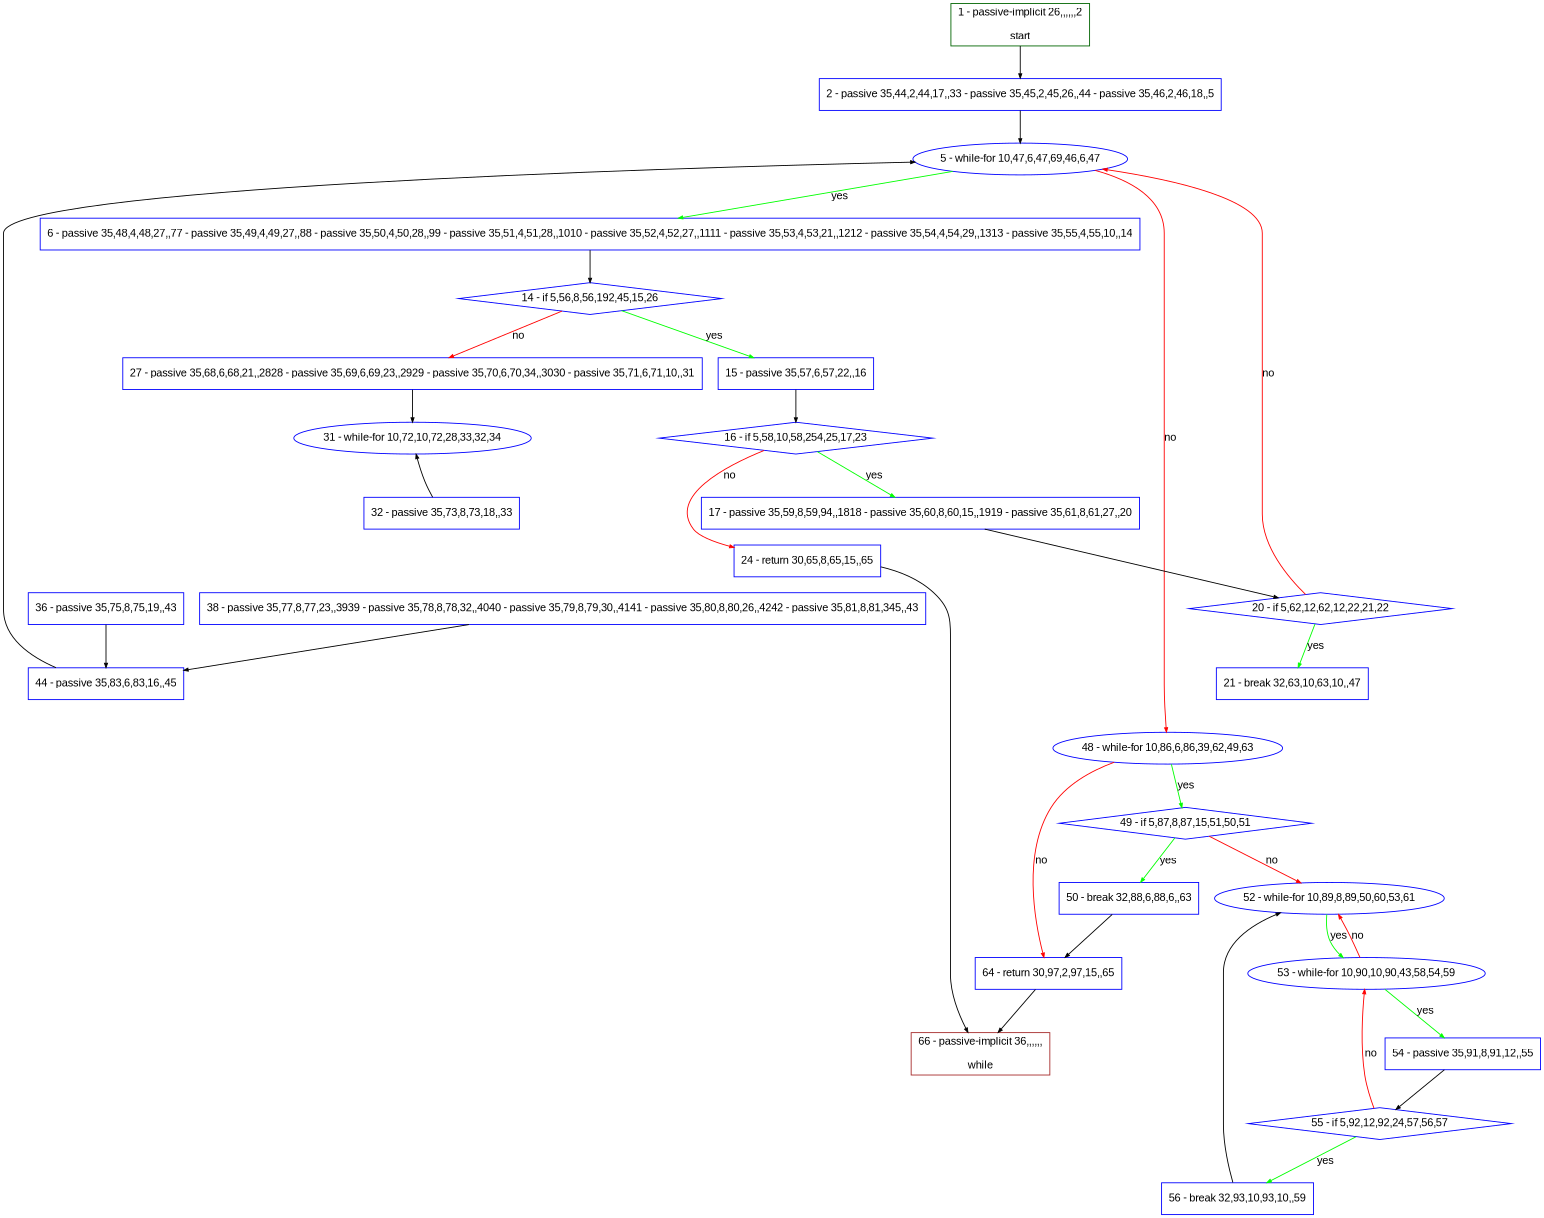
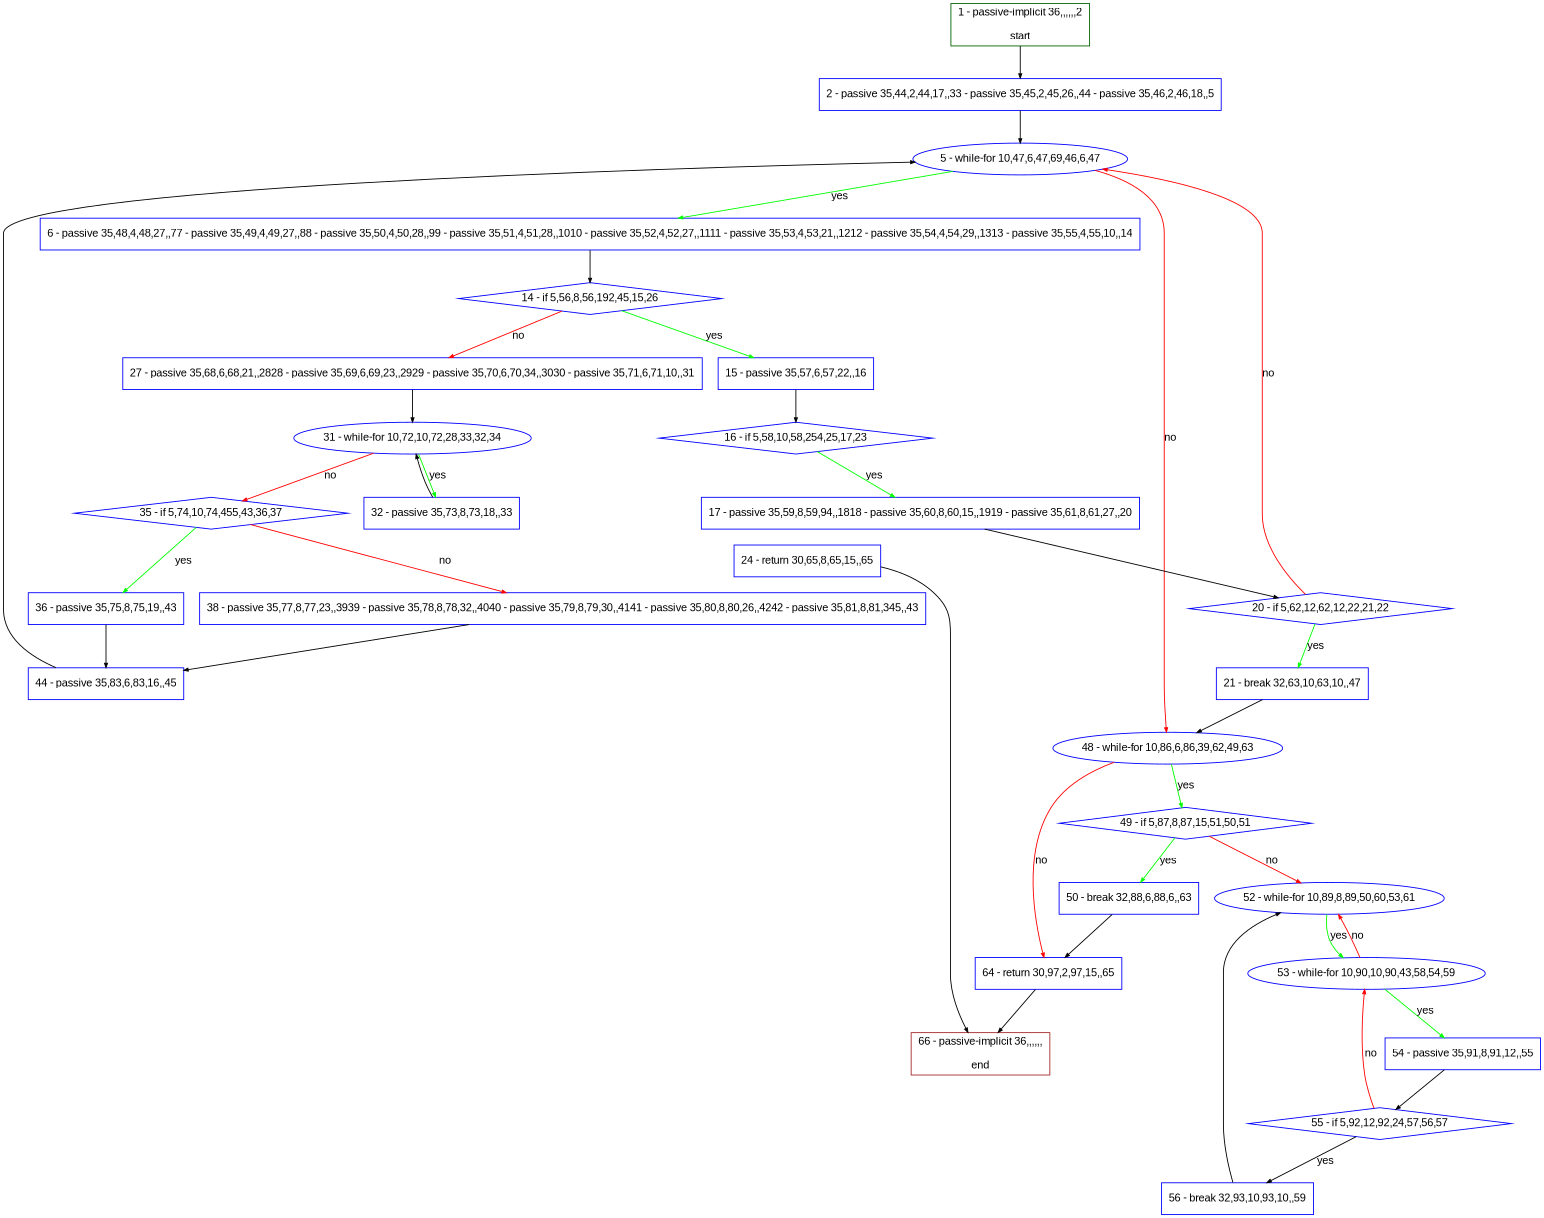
node "1 - passive-implicit 26,,,,,,2 start": label "1 - passive-implicit 26,,,,,,2 start" -> "1 - passive-implicit 36,,,,,,2 start"
edge "31 - while-for 10,72,10,72,28,33,32,34" -> "32 - passive 35,73,8,73,18,,33": added, label "yes"
edge "16 - if 5,58,10,58,254,25,17,23" -> "24 - return 30,65,8,65,15,,65": removed, label "no"
node "35 - if 5,74,10,74,455,43,36,37": added
edge "21 - break 32,63,10,63,10,,47" -> "48 - while-for 10,86,6,86,39,62,49,63": added
node "66 - passive-implicit 36,,,,,, while": label "66 - passive-implicit 36,,,,,, while" -> "66 - passive-implicit 36,,,,,, end"
edge "55 - if 5,92,12,92,24,57,56,57" -> "56 - break 32,93,10,93,10,,59": color #00ff00 -> #000000
